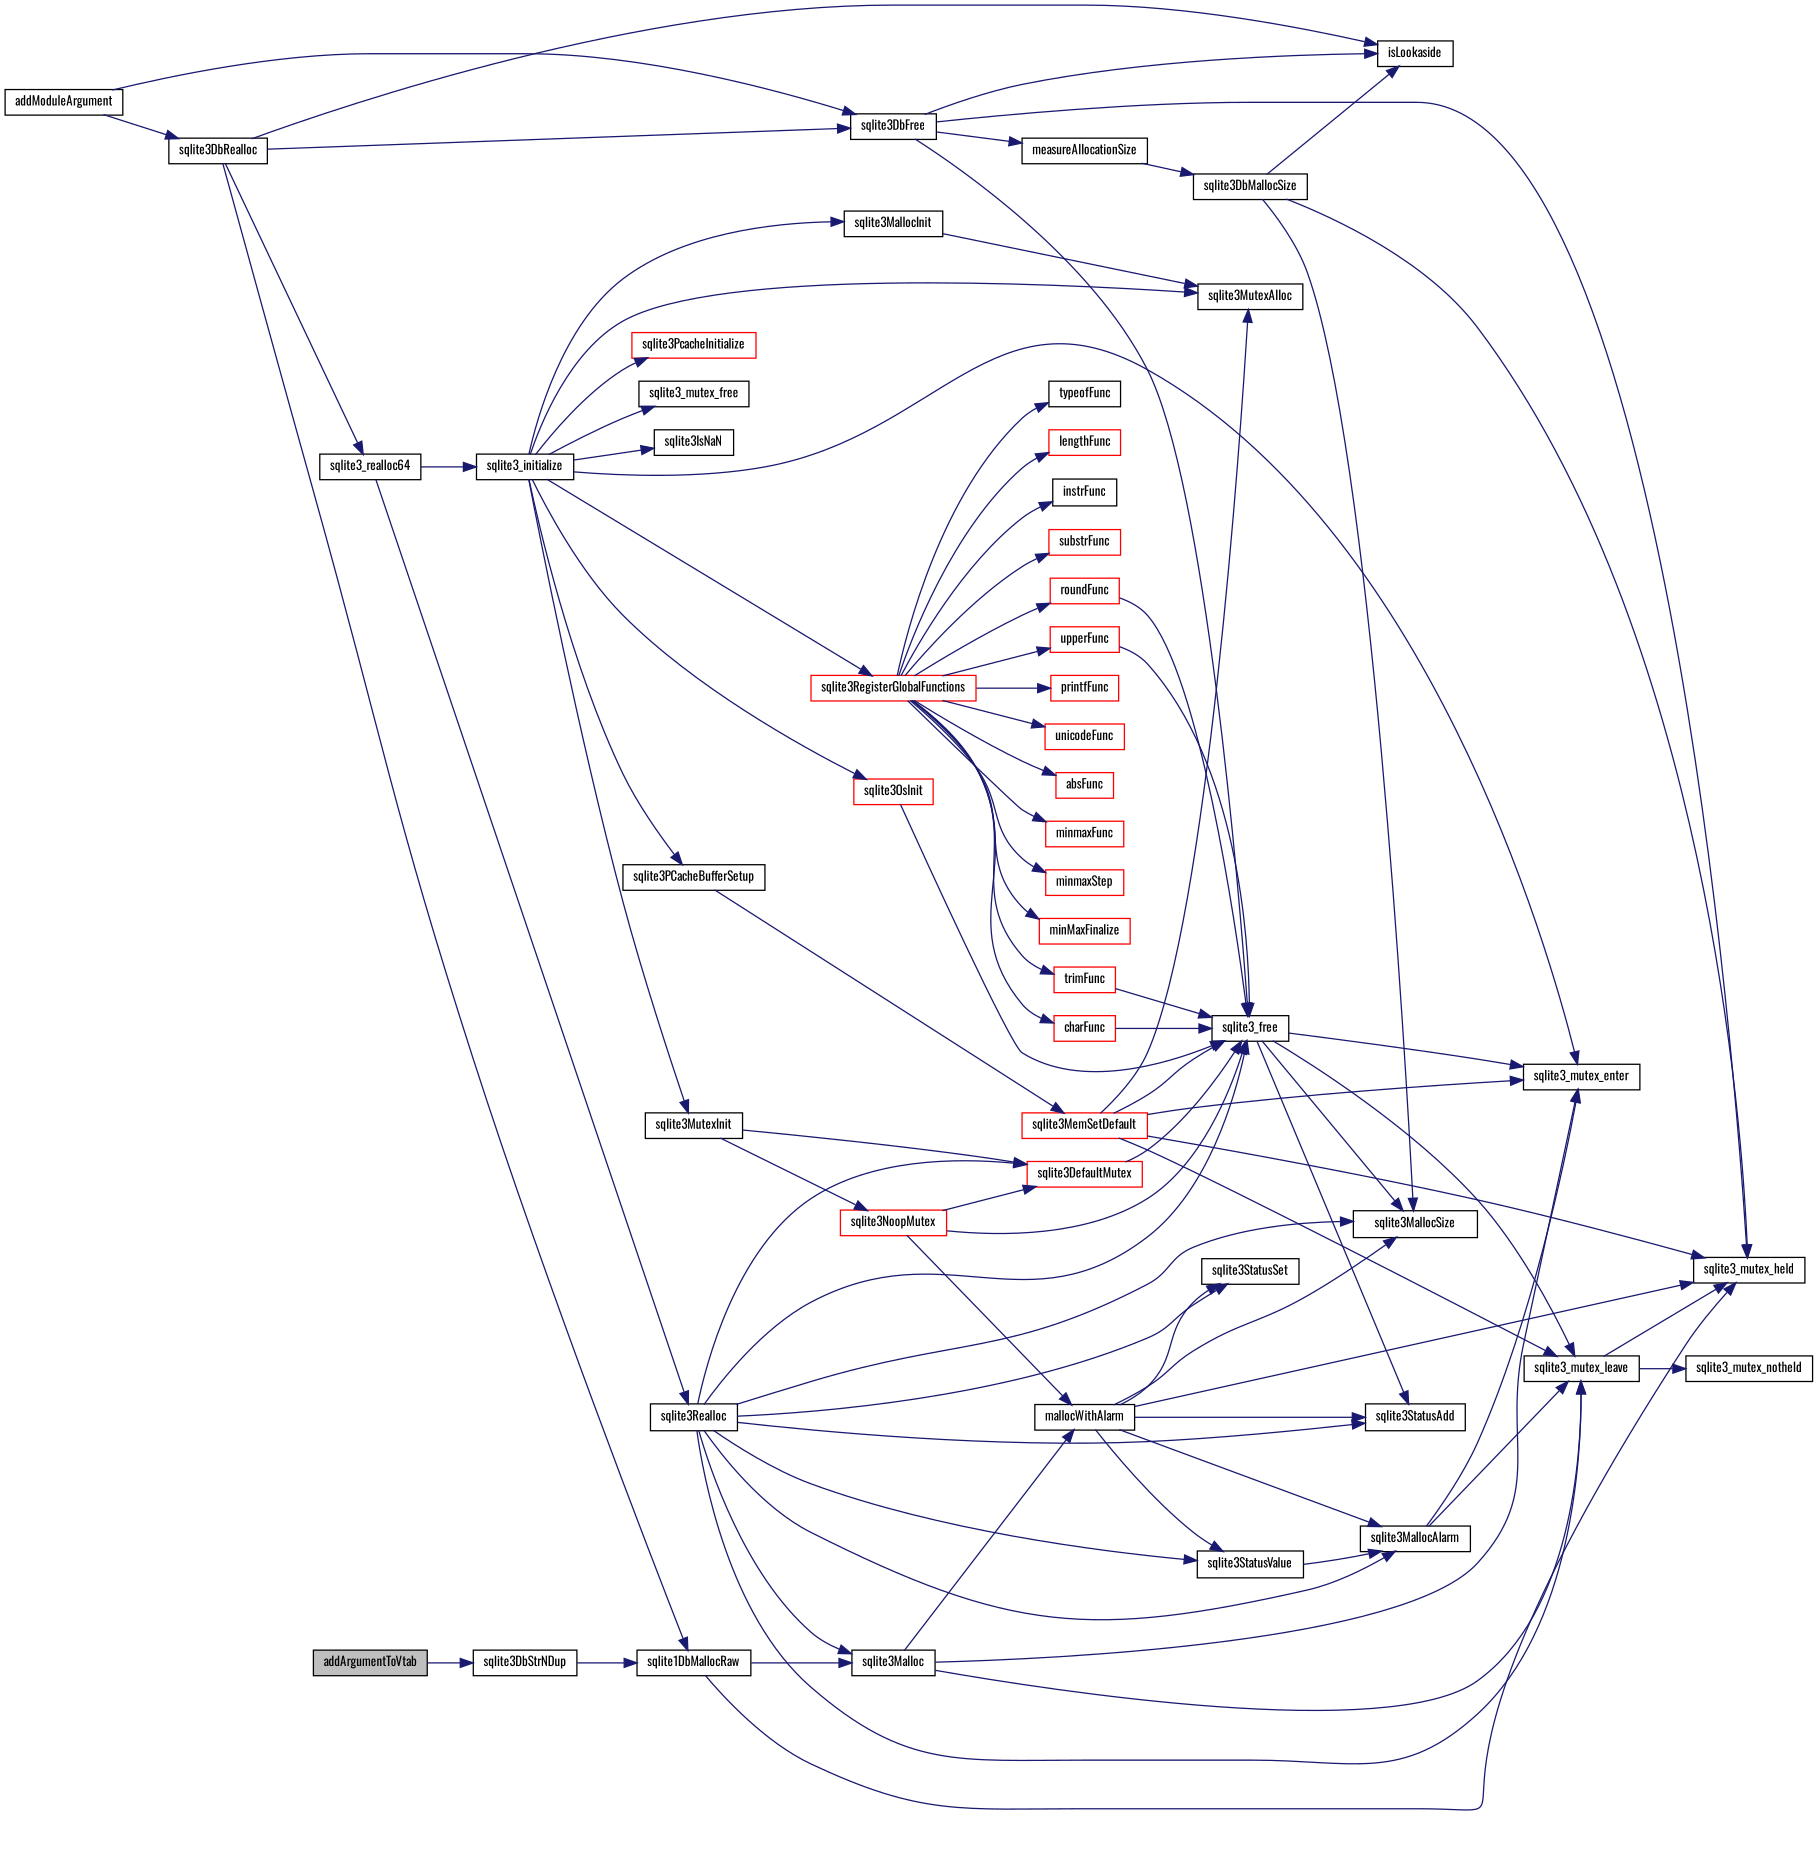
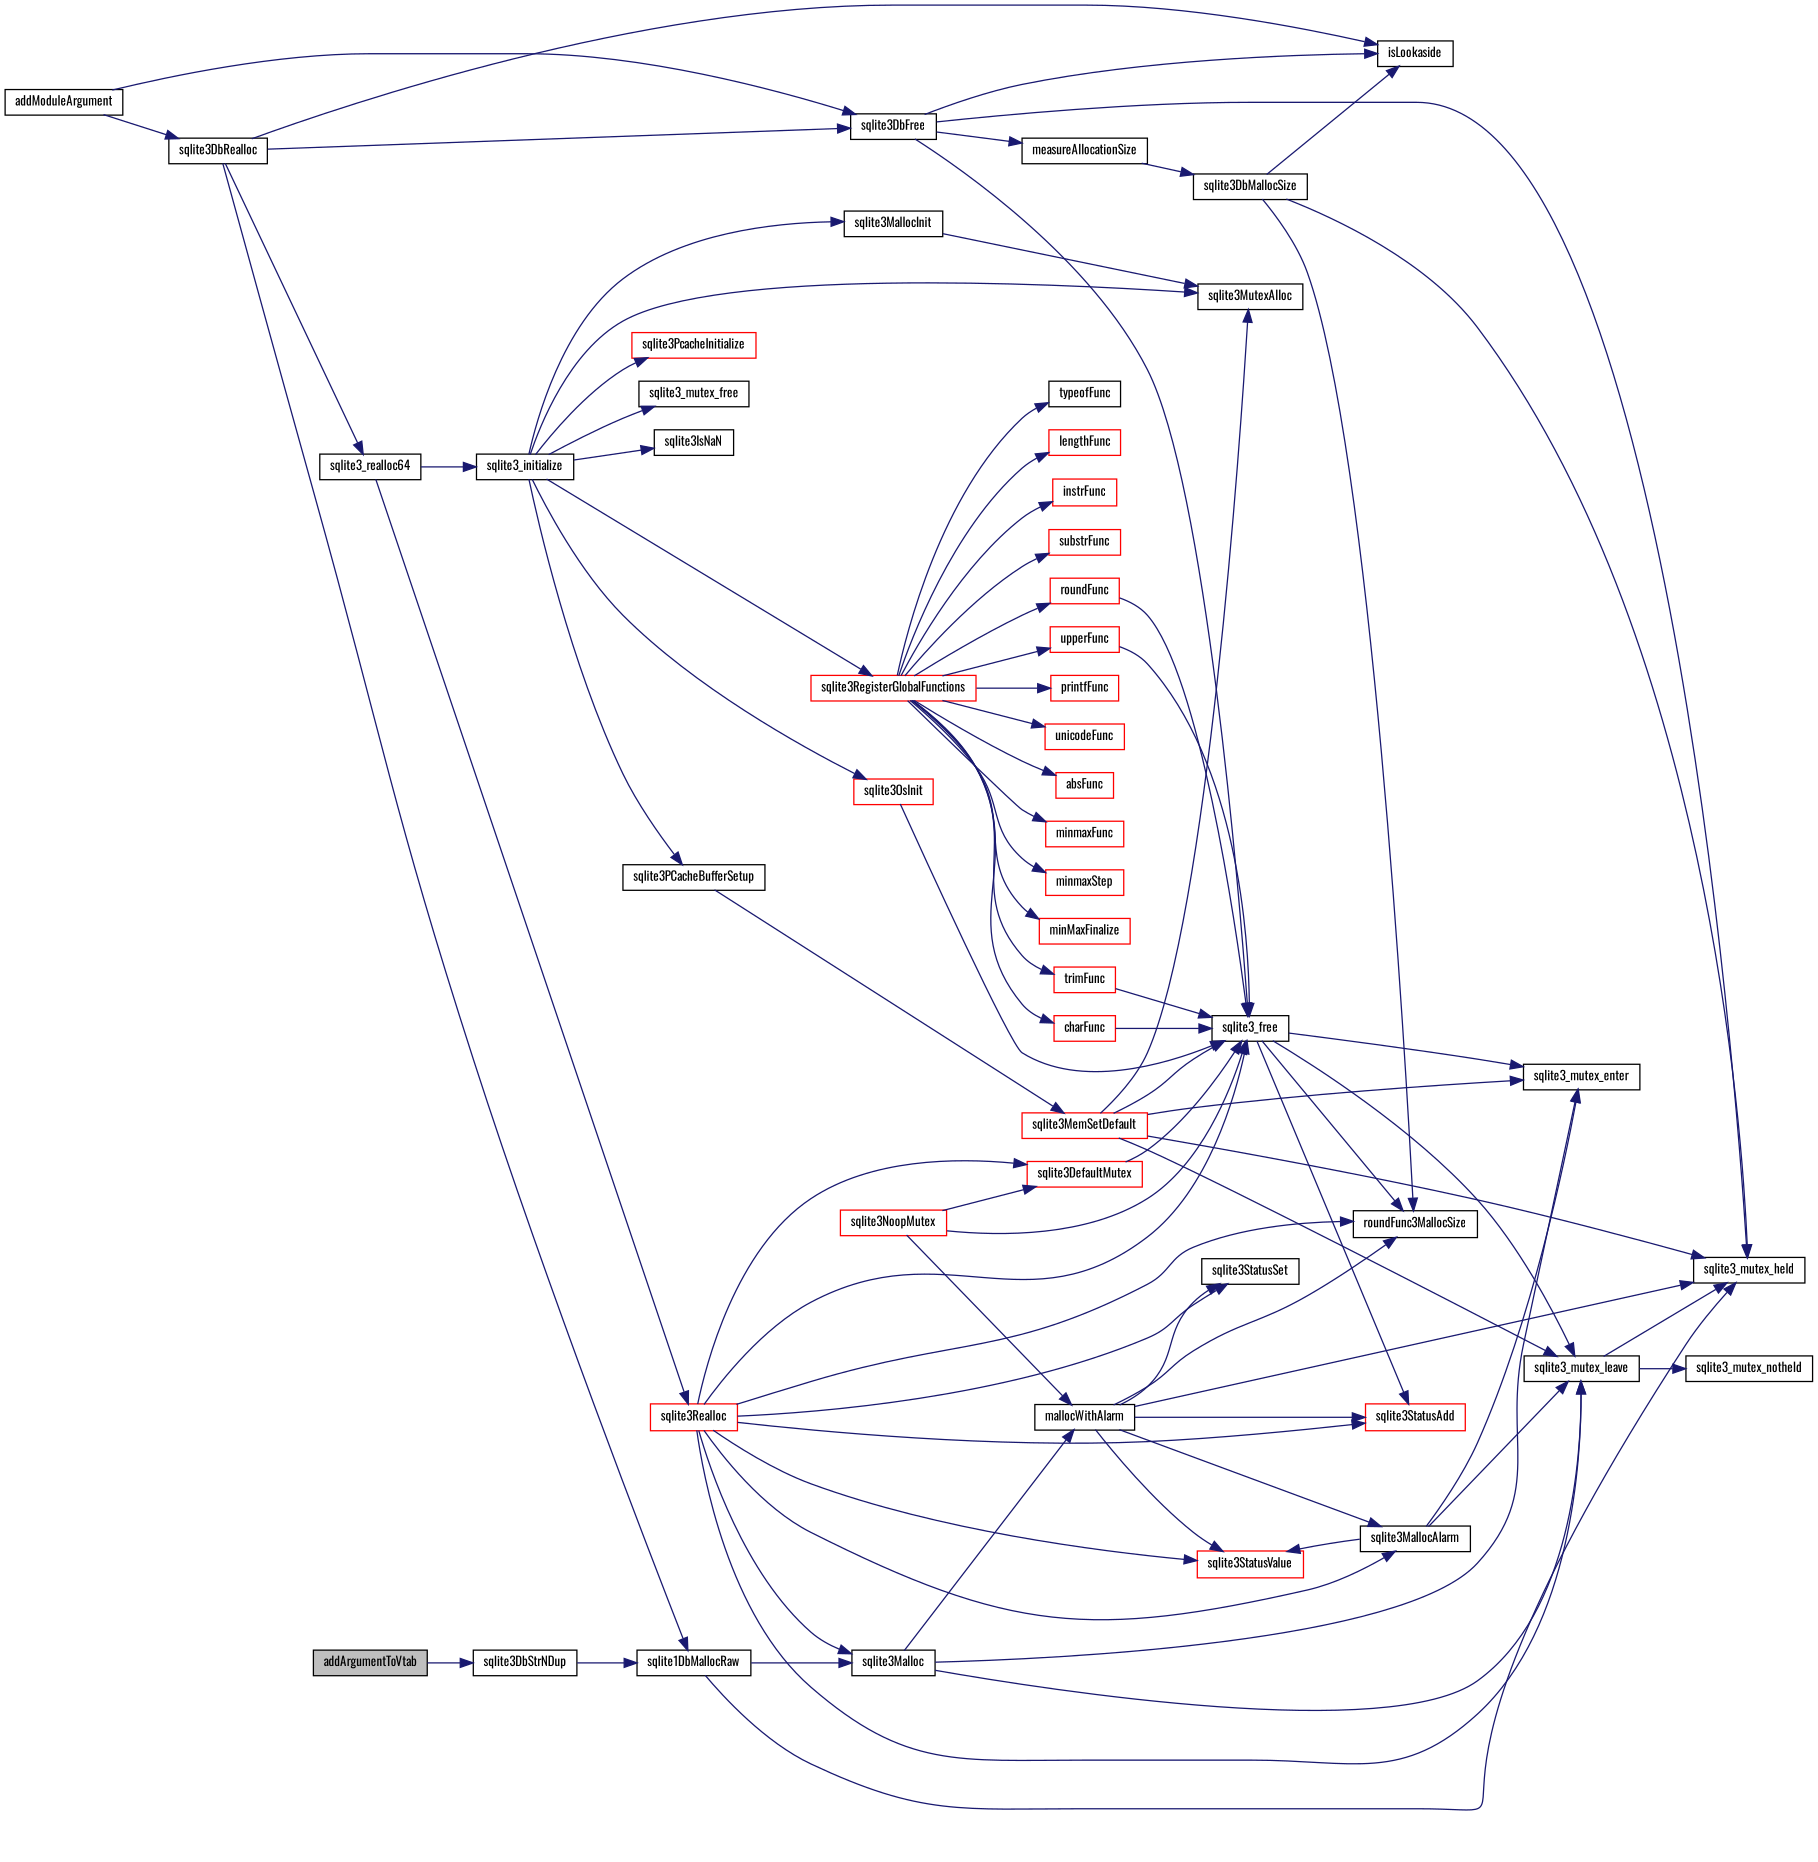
edge "sqlite3_initialize" -> "sqlite3_mutex_enter": removed
node "instrFunc": color black -> red
node "sqlite3MutexInit": removed
node "sqlite3MallocSize": label "sqlite3MallocSize" -> "roundFunc3MallocSize"
node "sqlite3Realloc": color black -> red
node "sqlite3StatusAdd": color black -> red
edge "sqlite3StatusValue" -> "sqlite3MallocAlarm": reversed
node "sqlite3StatusValue": color black -> red
